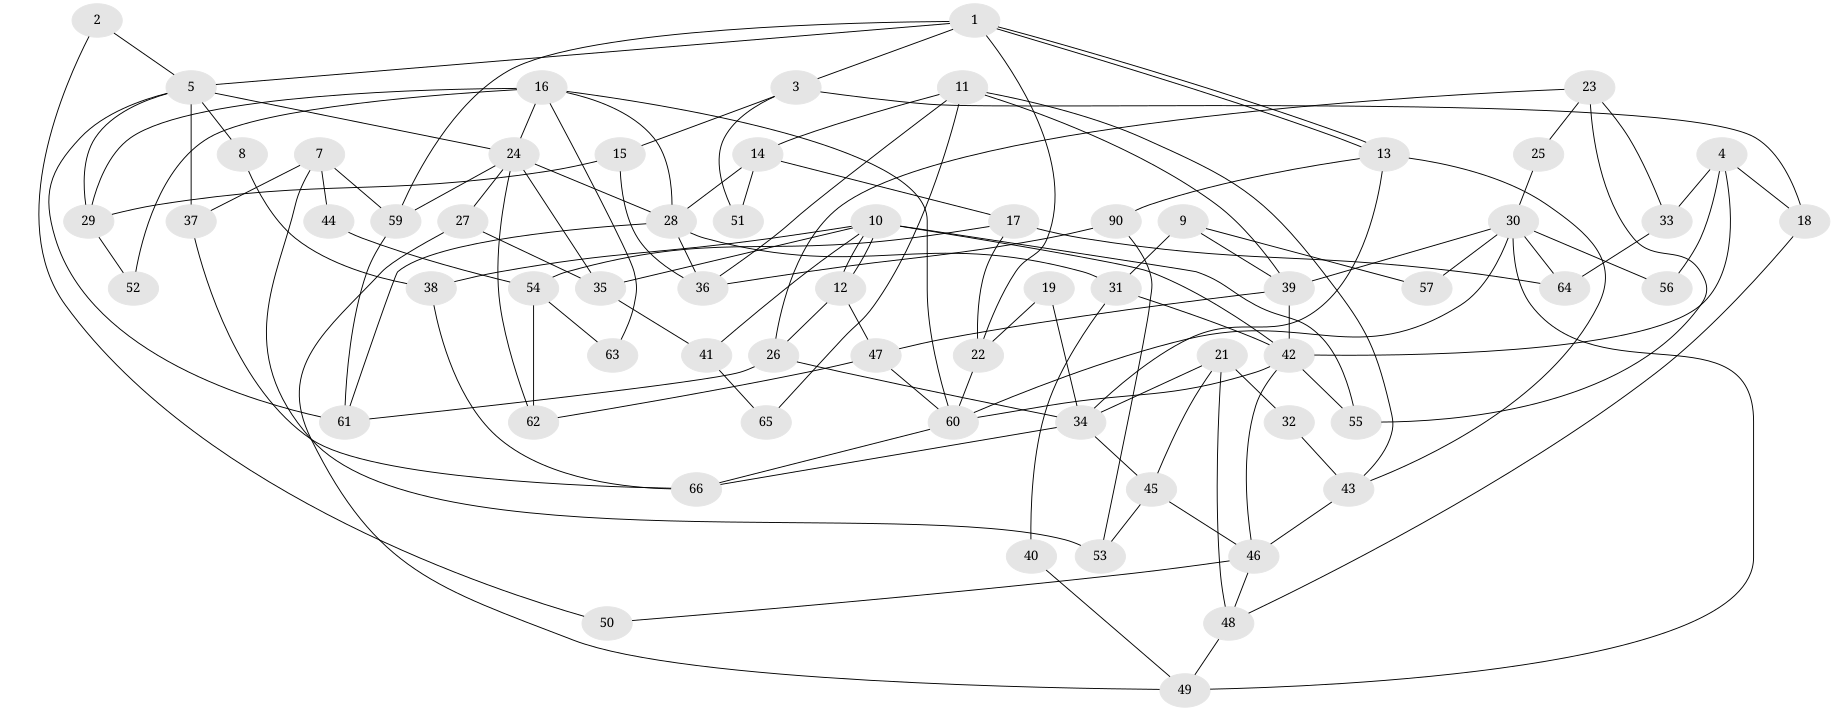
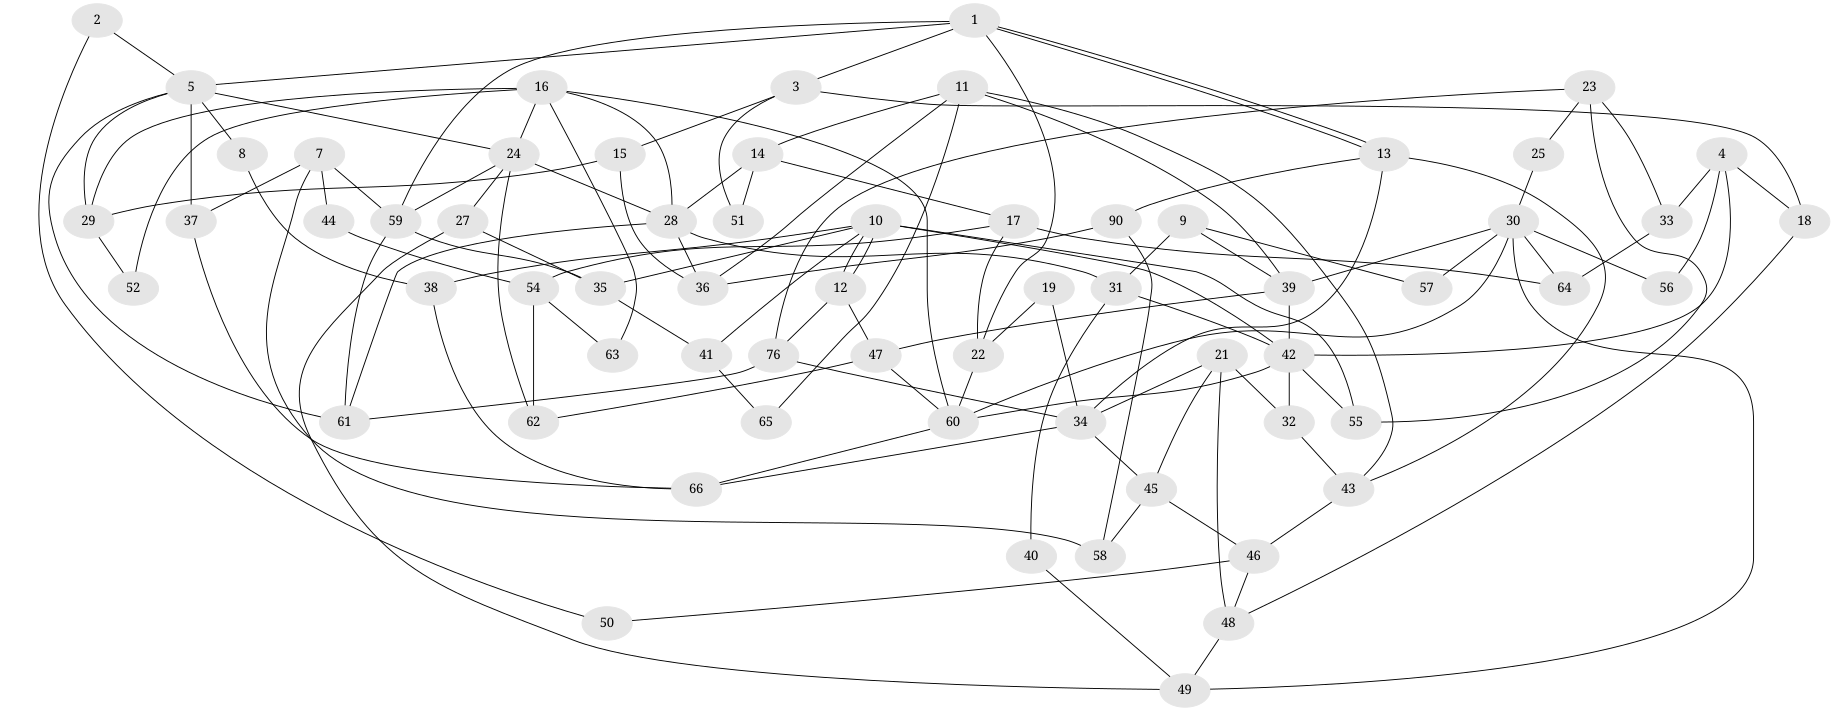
edge "24" -- "35": now "59" -- "35"
node "26": label "26" -> "76"
edge "42" -- "46": now "42" -- "32"
node "53": label "53" -> "58"
